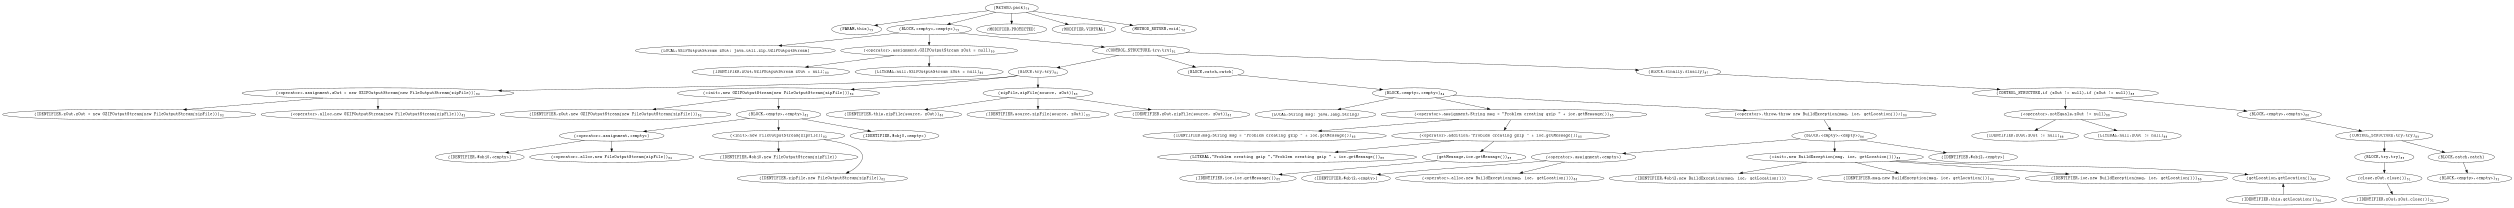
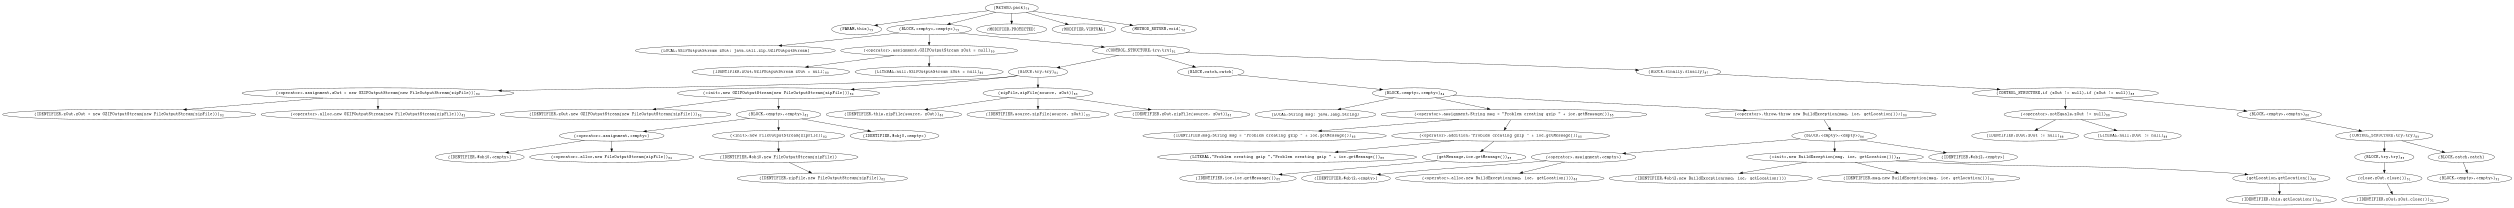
edge "(<init>,new FileOutputStream(zipFile))" -> "(IDENTIFIER,zipFile,new FileOutputStream(zipFile))": now "(IDENTIFIER,$obj0,new FileOutputStream(zipFile))" -> "(IDENTIFIER,zipFile,new FileOutputStream(zipFile))"
node "(IDENTIFIER,ioe,new BuildException(msg, ioe, getLocation()))": removed
edge "(IDENTIFIER,this,getLocation())" -> "(getLocation,getLocation())": reversed
